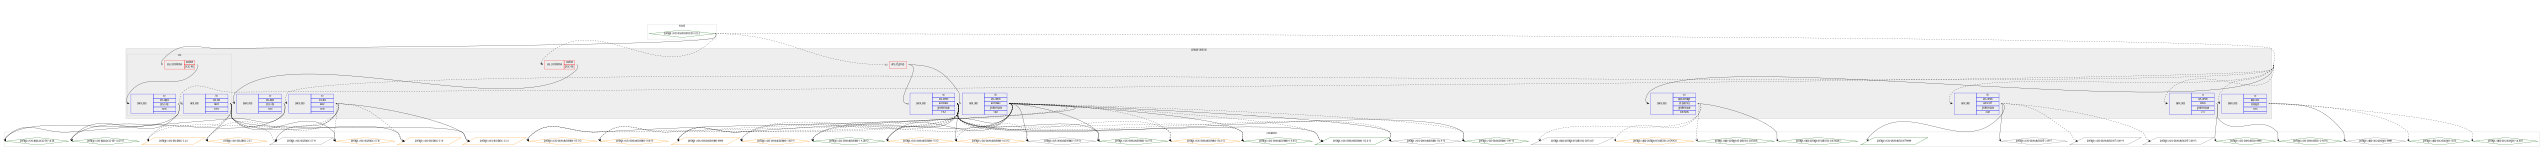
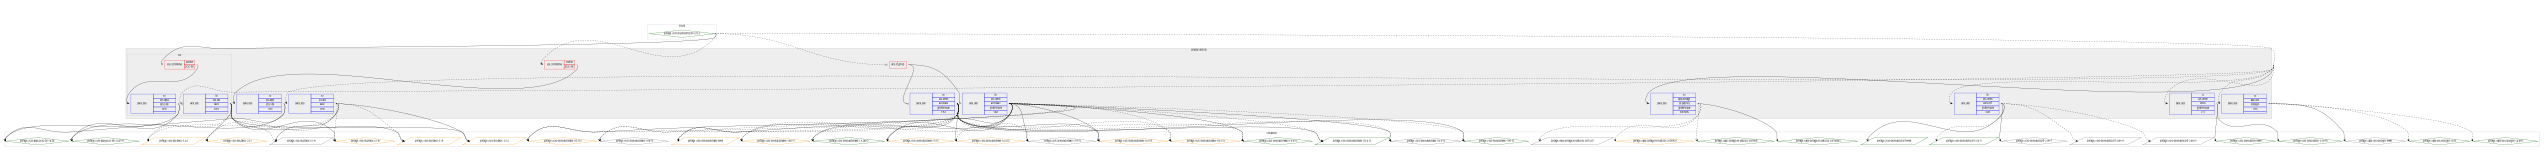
node "portage://sys-devel/automake-1.9.6-r5": color darkorange -> gray40
node "portage://sys-devel/automake-1.8.5-r5": color darkgreen -> darkorange
node "portage://sys-devel/autoconf-2.13-r1": added
